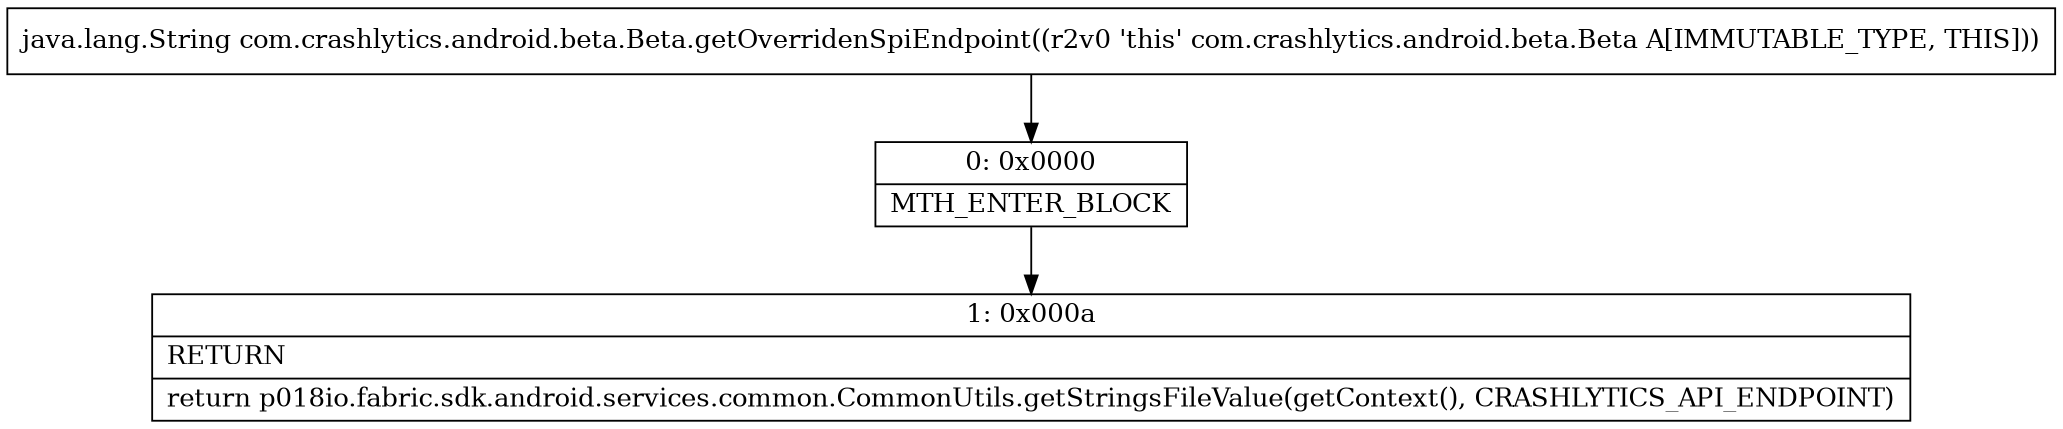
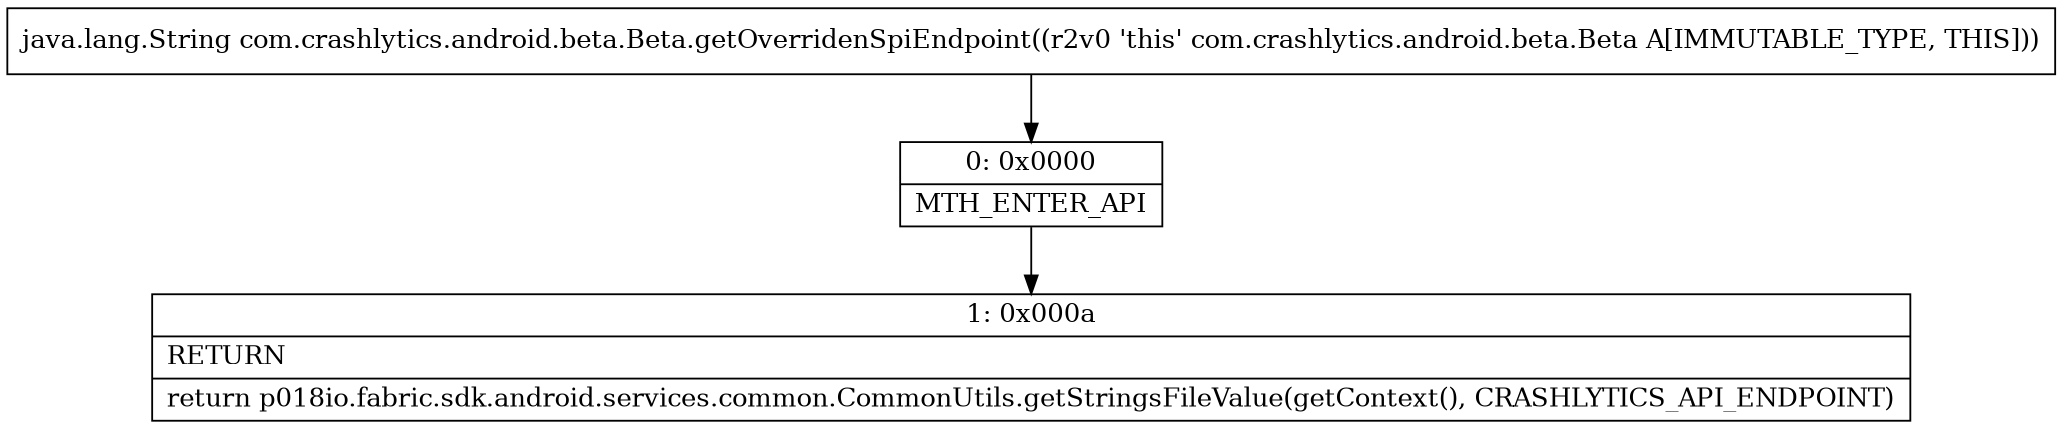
node "0: 0x0000": text "MTH_ENTER_BLOCK" -> "MTH_ENTER_API"
